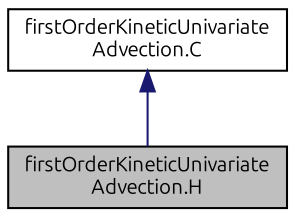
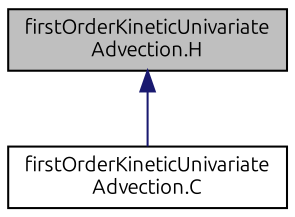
edge "firstOrderKineticUnivariate Advection.H" -> "firstOrderKineticUnivariate Advection.C": reversed
